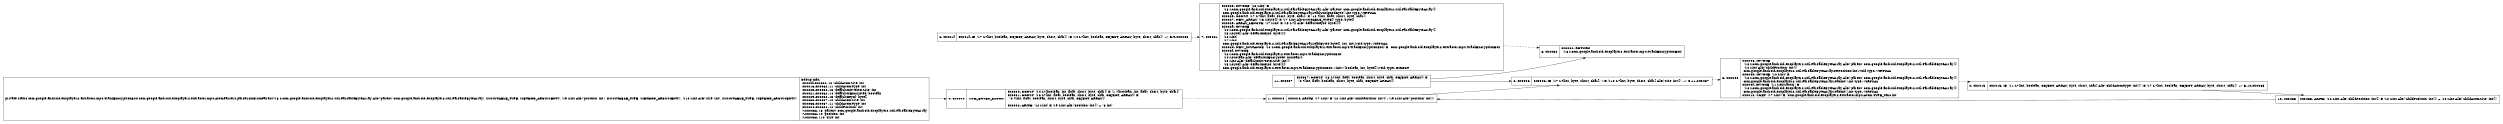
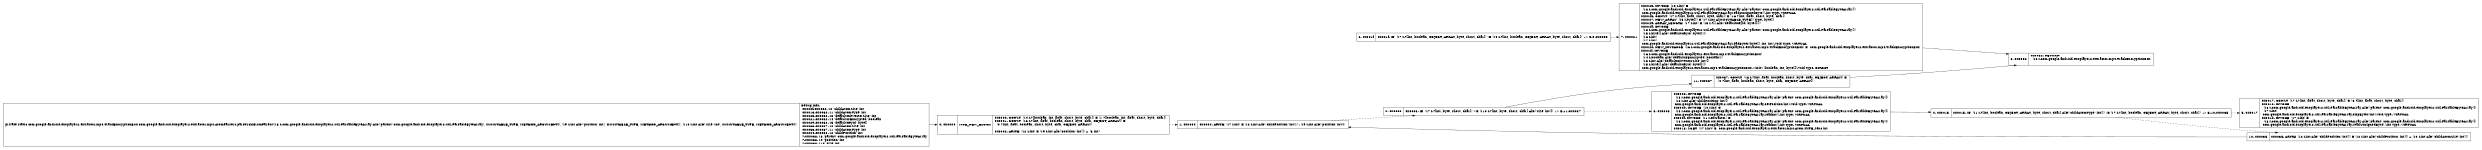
edge "7: 0x0021" -> "8: 0x0032": style dashed -> solid
edge "11: 0x0037" -> "2: 0x0006": reversed
edge "3: 0x0008" -> "4: 0x0015": style dashed -> solid
edge "1: 0x0004" -> "2: 0x0006": style solid -> dashed
edge "4: 0x0015" -> "10: 0x0035": style solid -> dashed
node "0: 0x0000": text "MTH_ENTER_BLOCK" -> "MTH_NEW_BLOCK"
node "5: 0x0017": added
